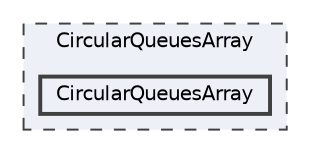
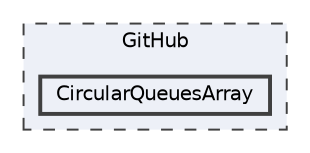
cluster "CircularQueuesArray": label "CircularQueuesArray" -> "GitHub"
